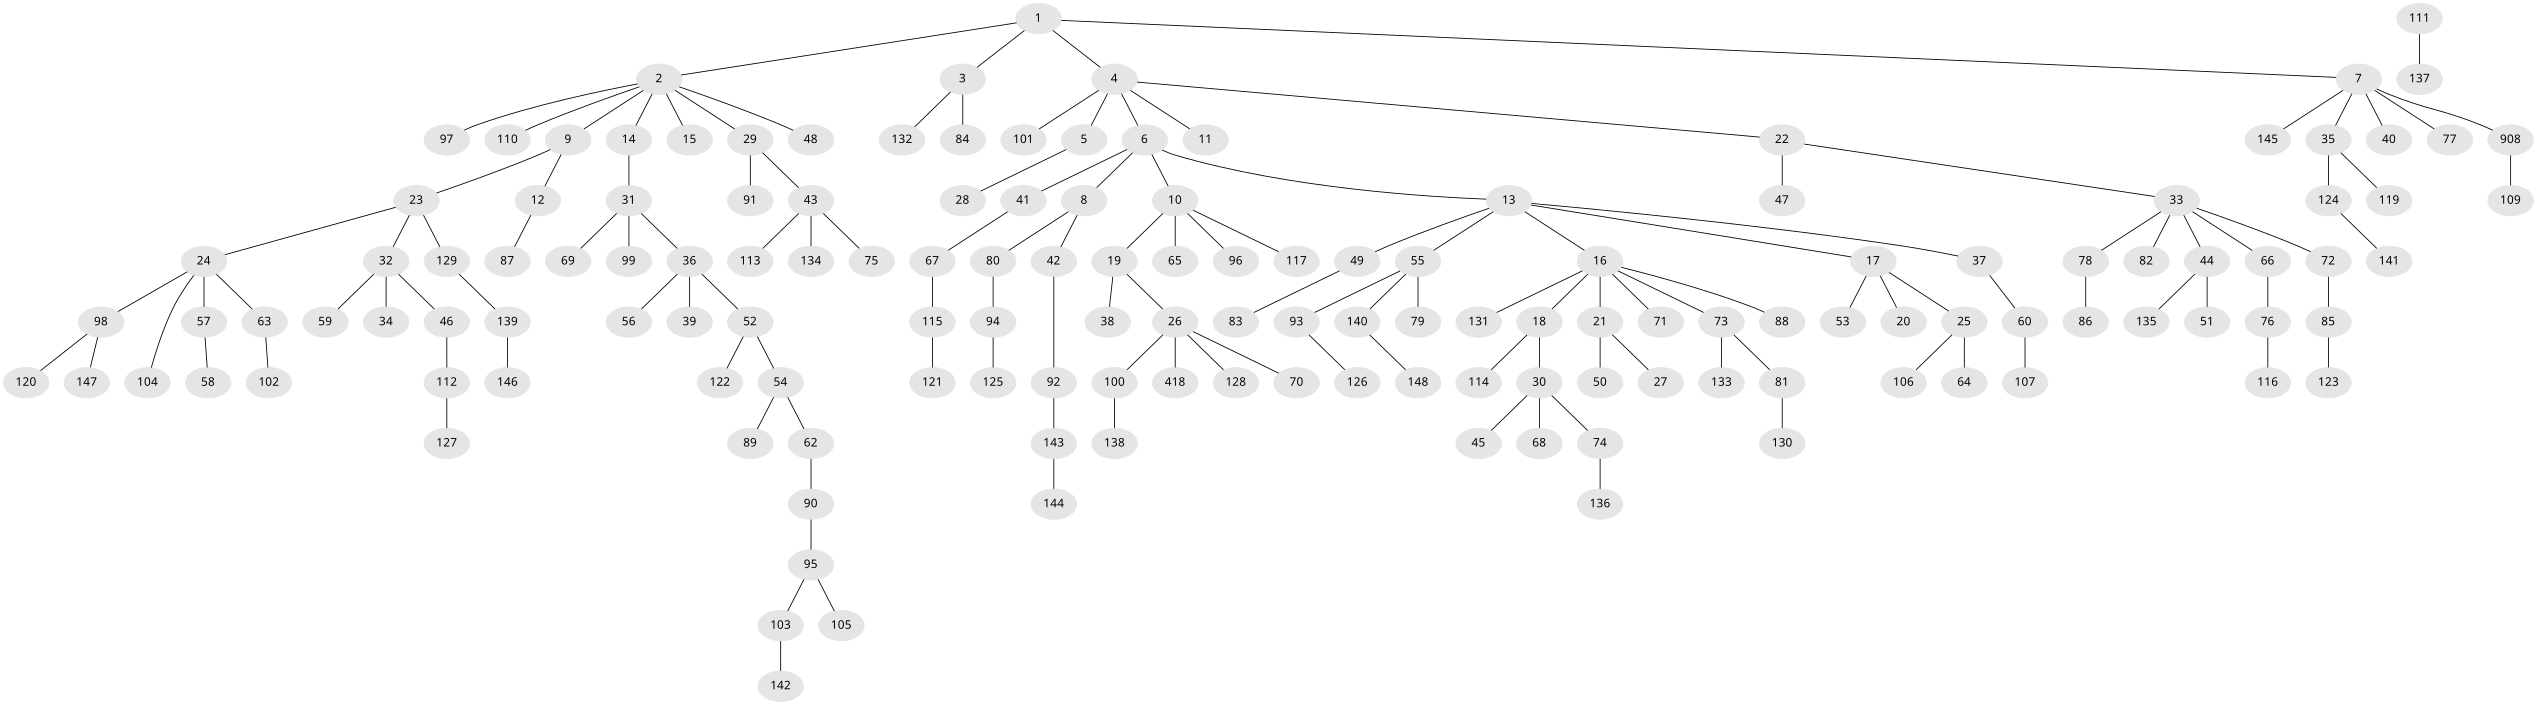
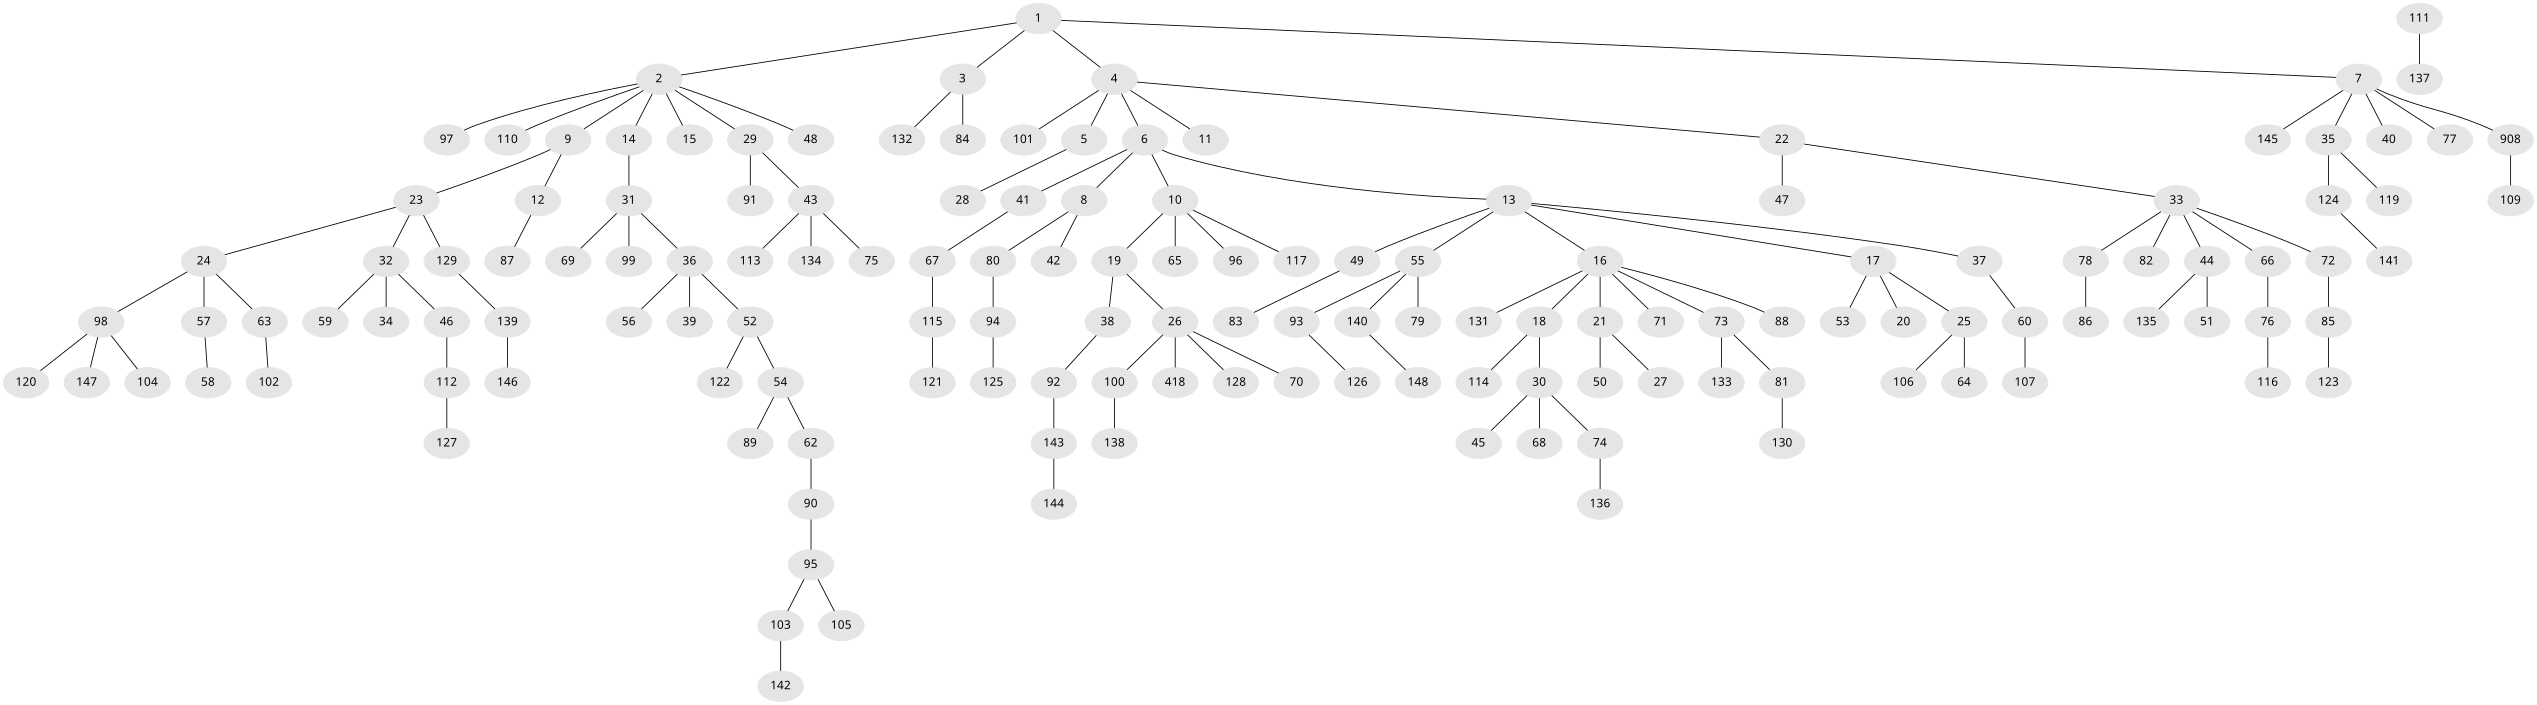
edge "24" -- "104": now "98" -- "104"
edge "42" -- "92": now "38" -- "92"
